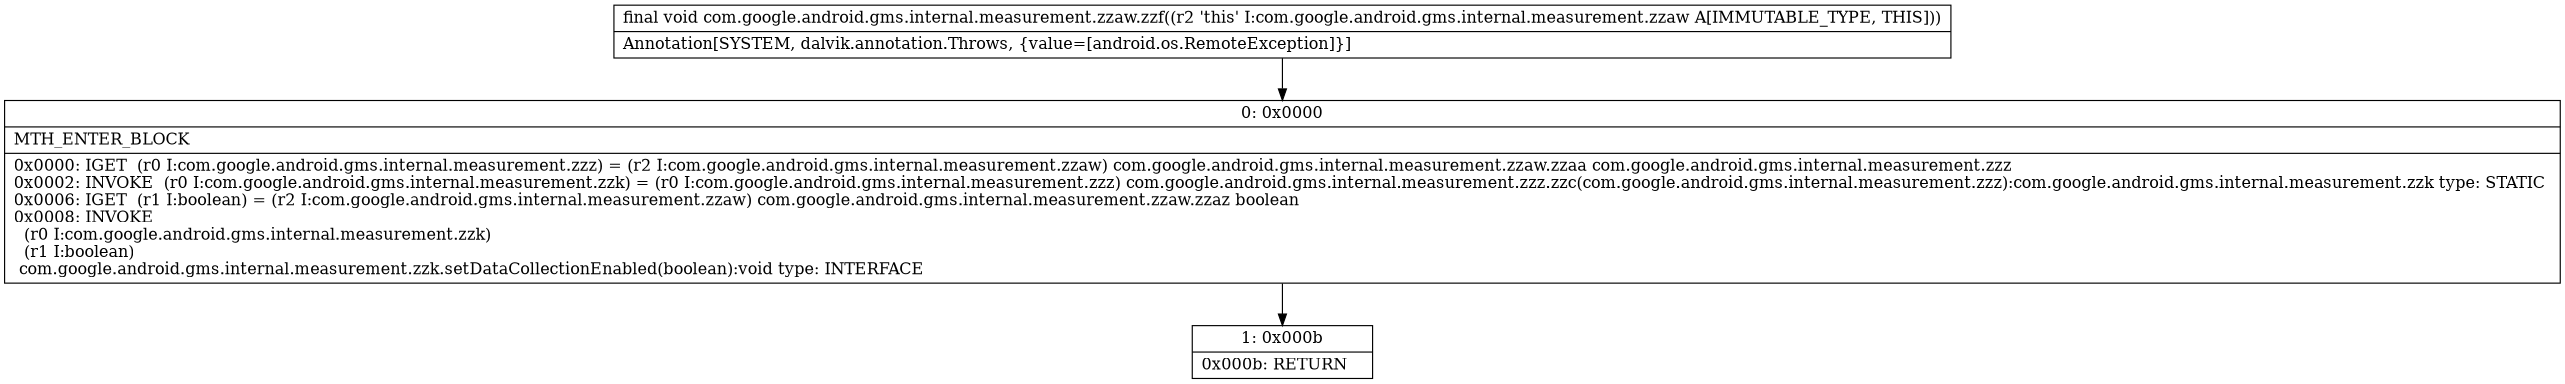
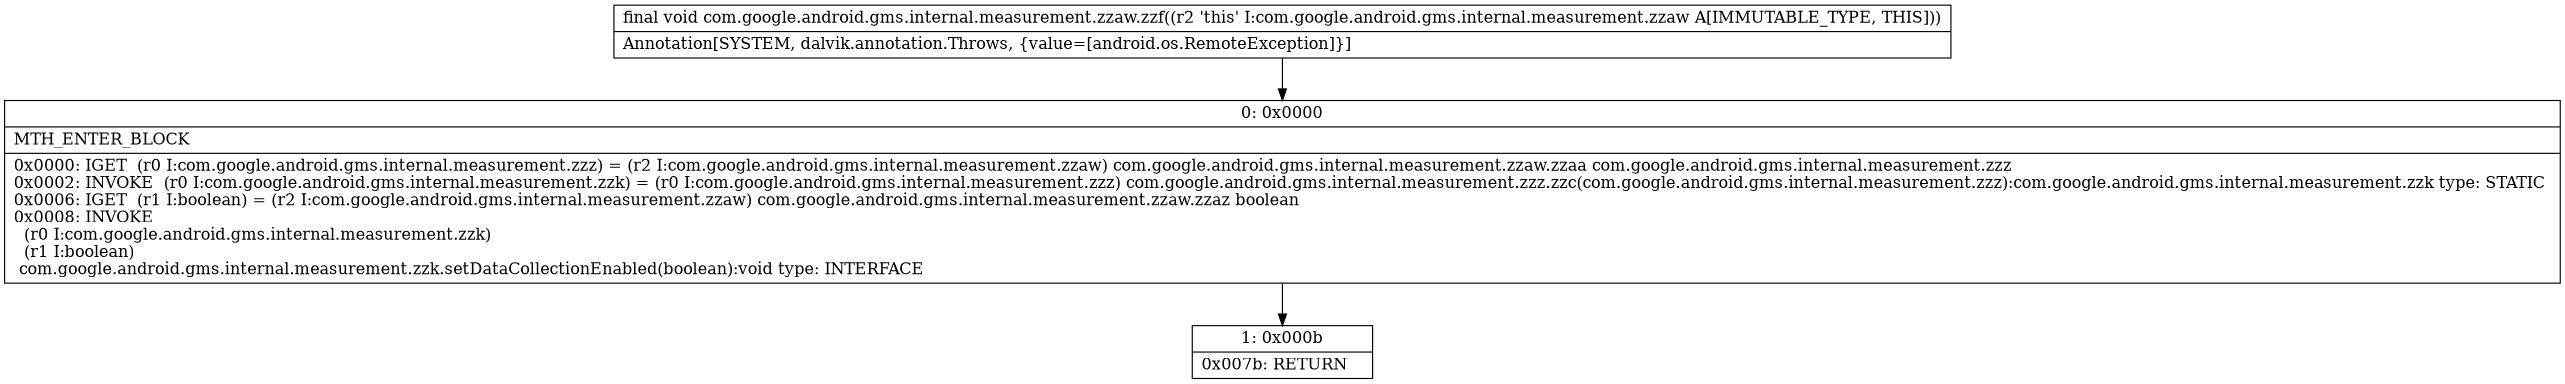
node "1: 0x000b": text "0x000b: RETURN" -> "0x007b: RETURN"
